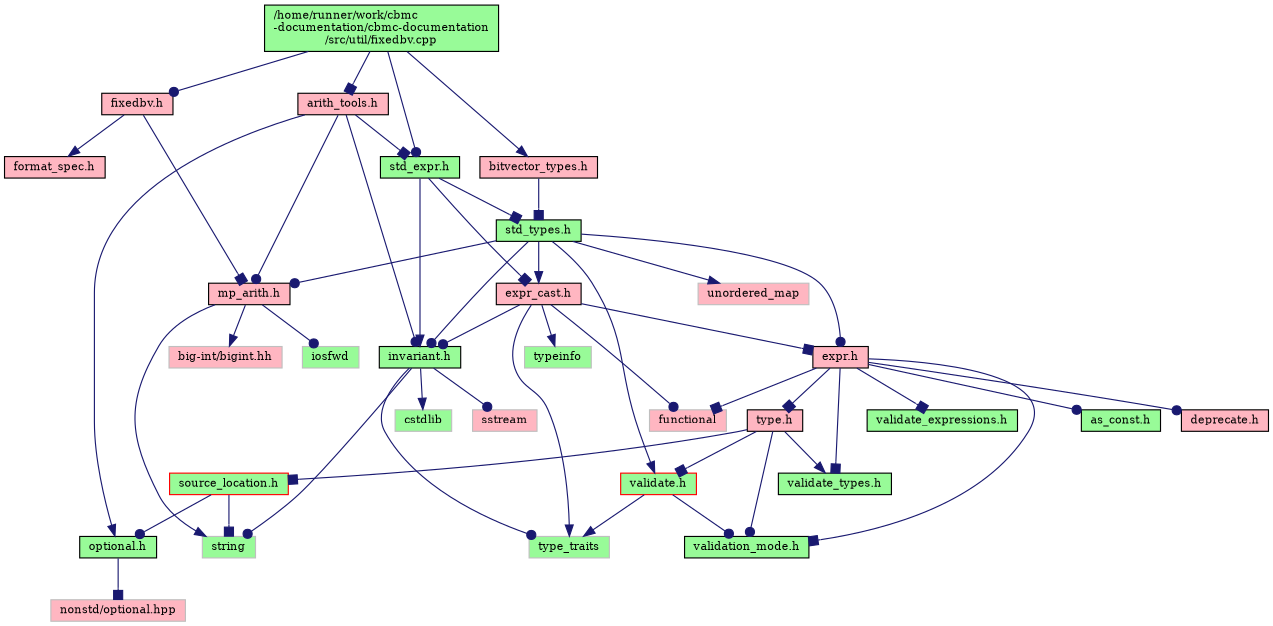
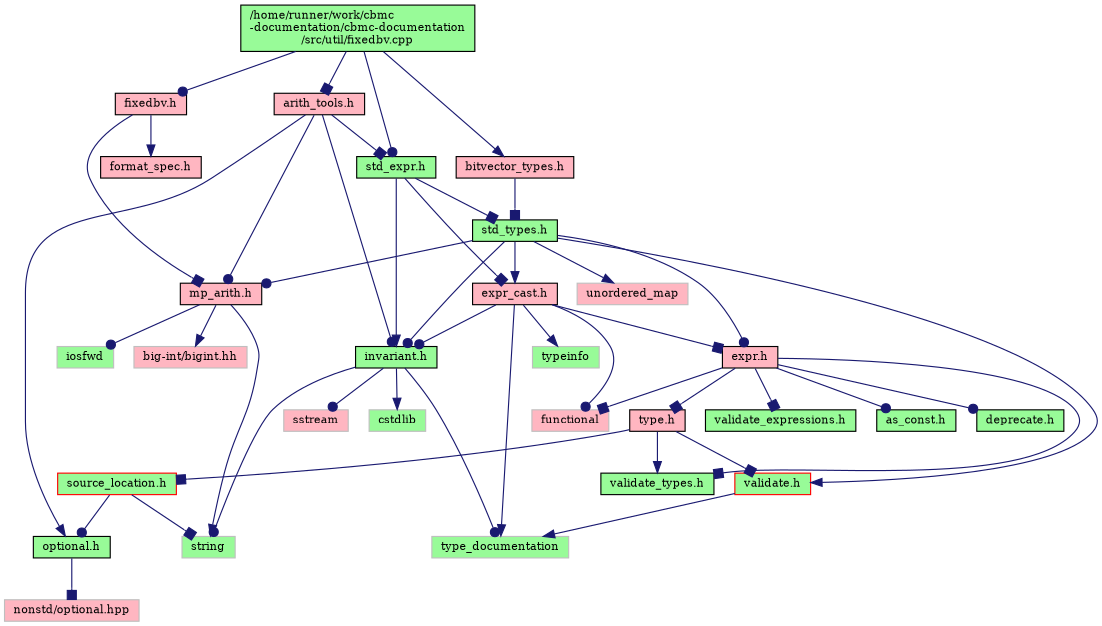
node "deprecate.h": fillcolor lightpink -> palegreen
node "type_traits": label "type_traits" -> "type_documentation"
node "validation_mode.h": removed
